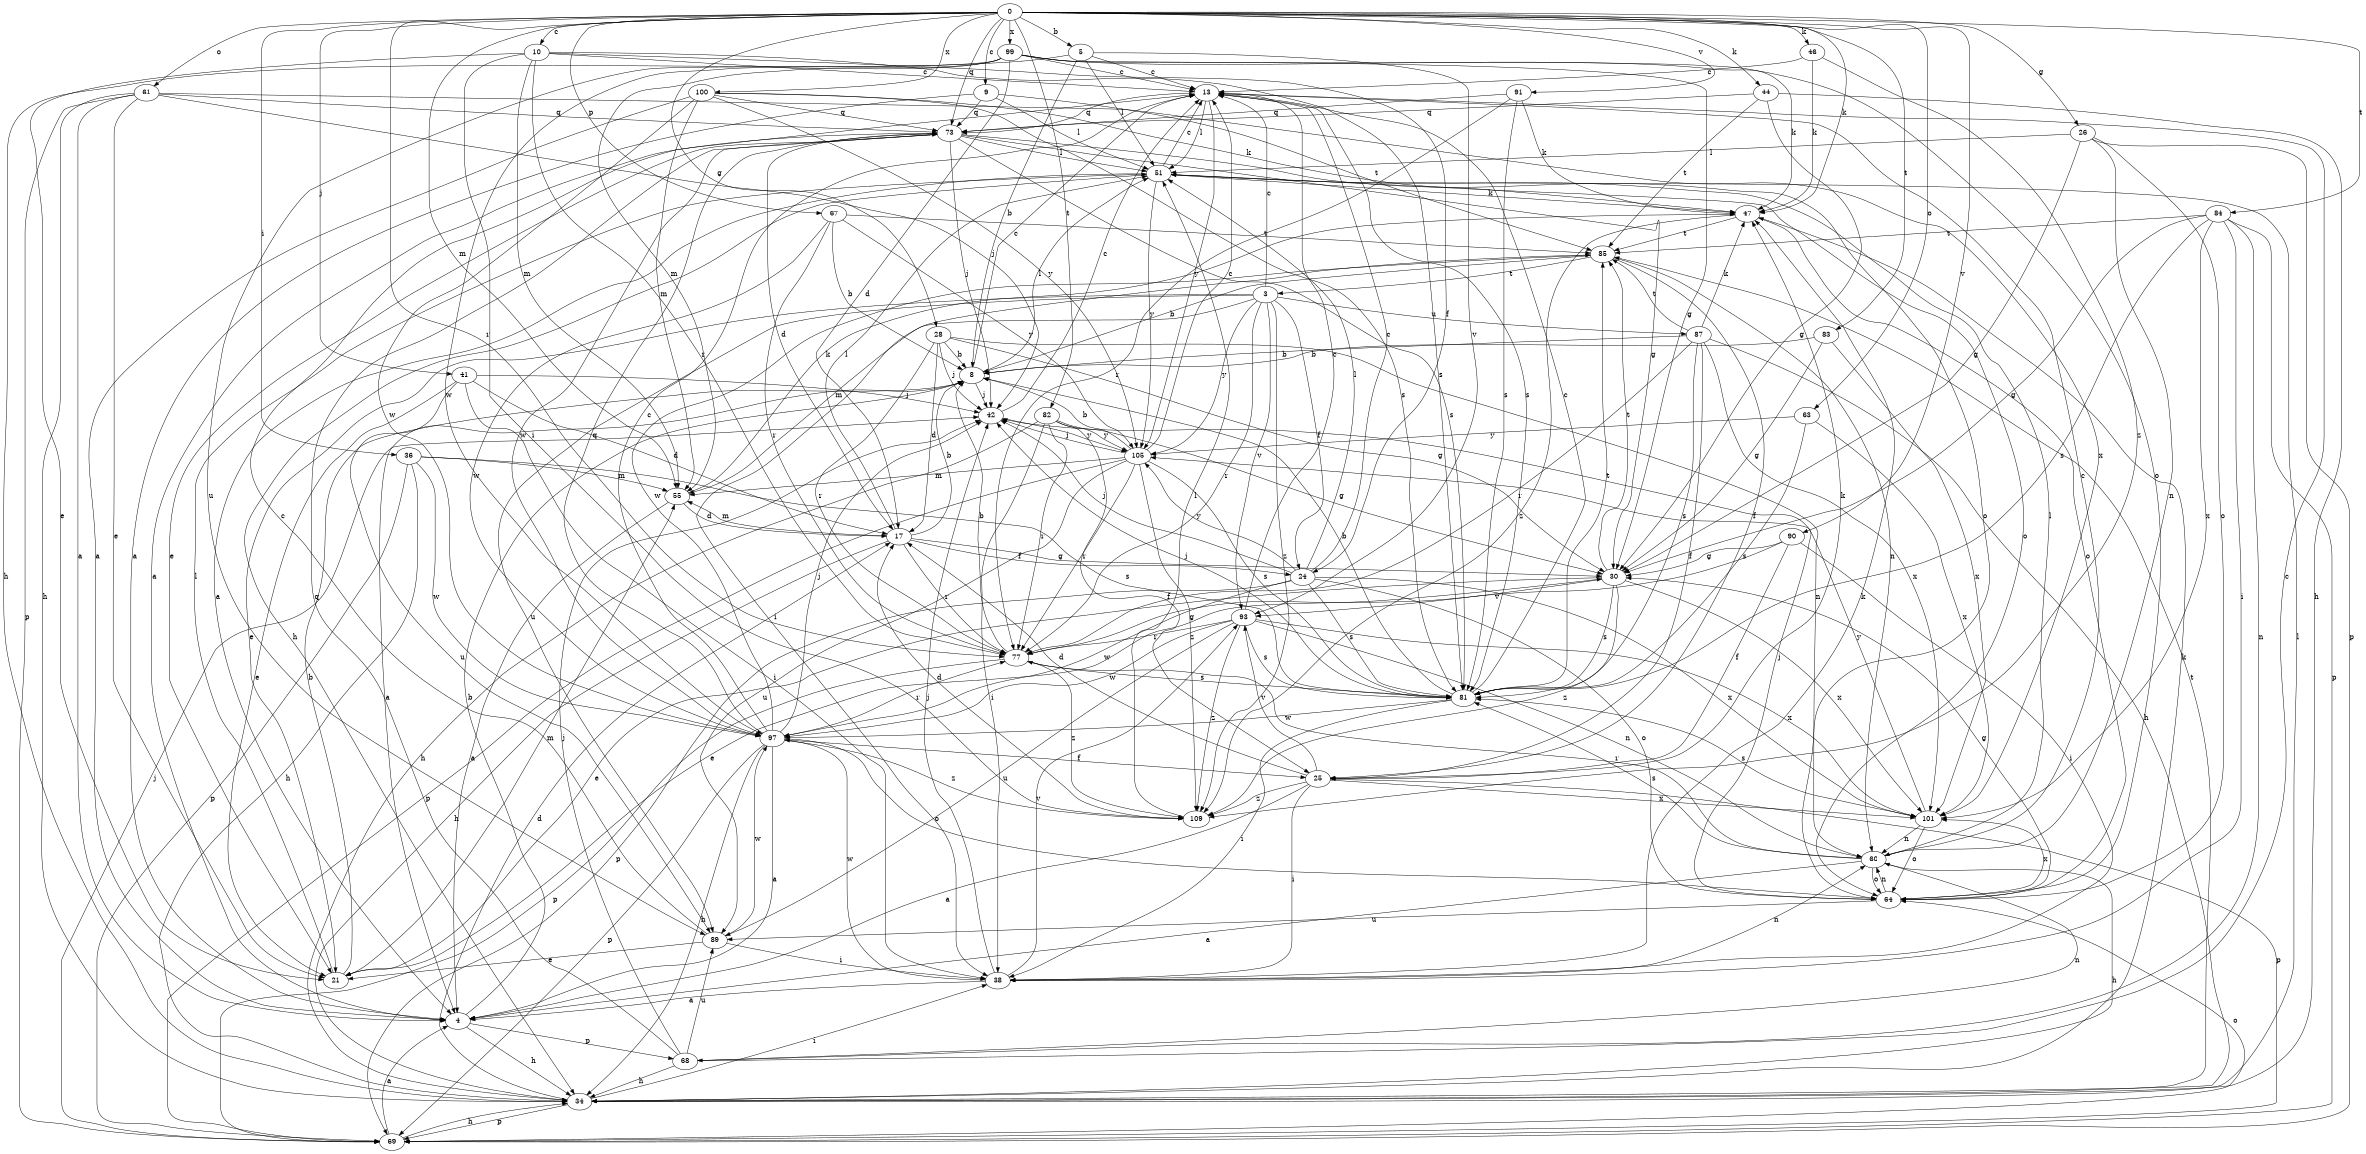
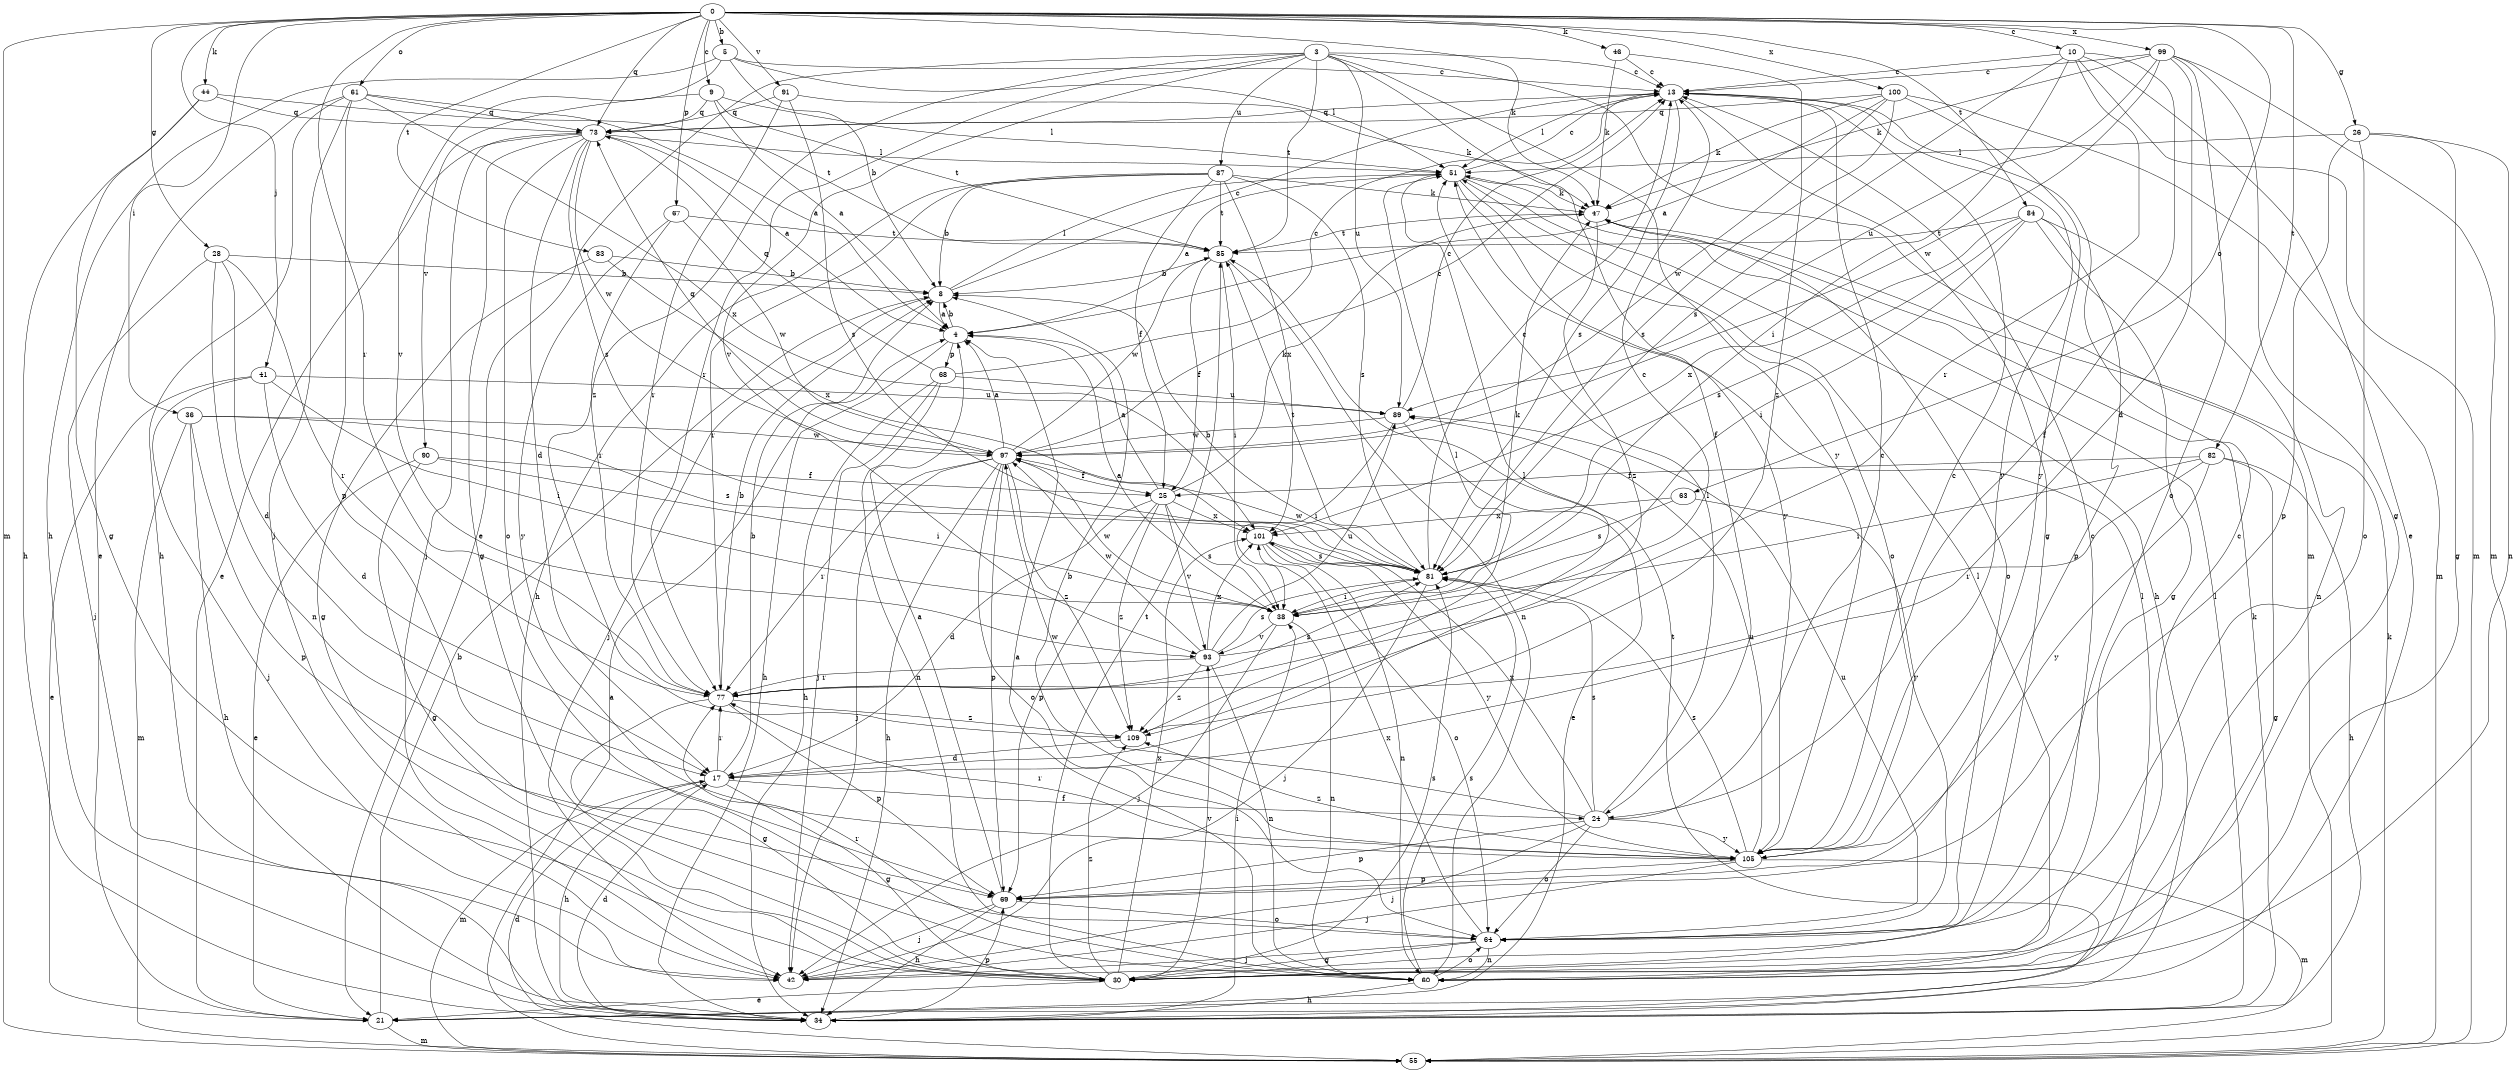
edge "0" -> "90": now "9" -> "90"
edge "85" -> "3": reversed
edge "67" -> "8": removed, label "b"
edge "42" -> "105": removed, label "y"
edge "28" -> "30": now "13" -> "30"
edge "10" -> "109": now "10" -> "38"
edge "25" -> "38": label "i" -> "s"
edge "84" -> "68": now "84" -> "60"
